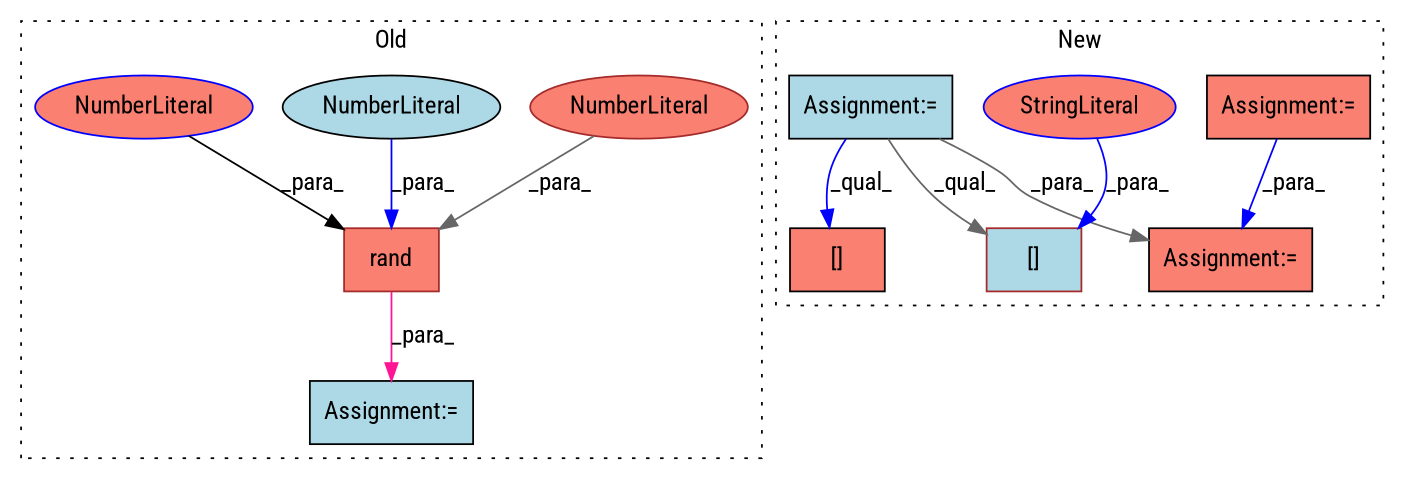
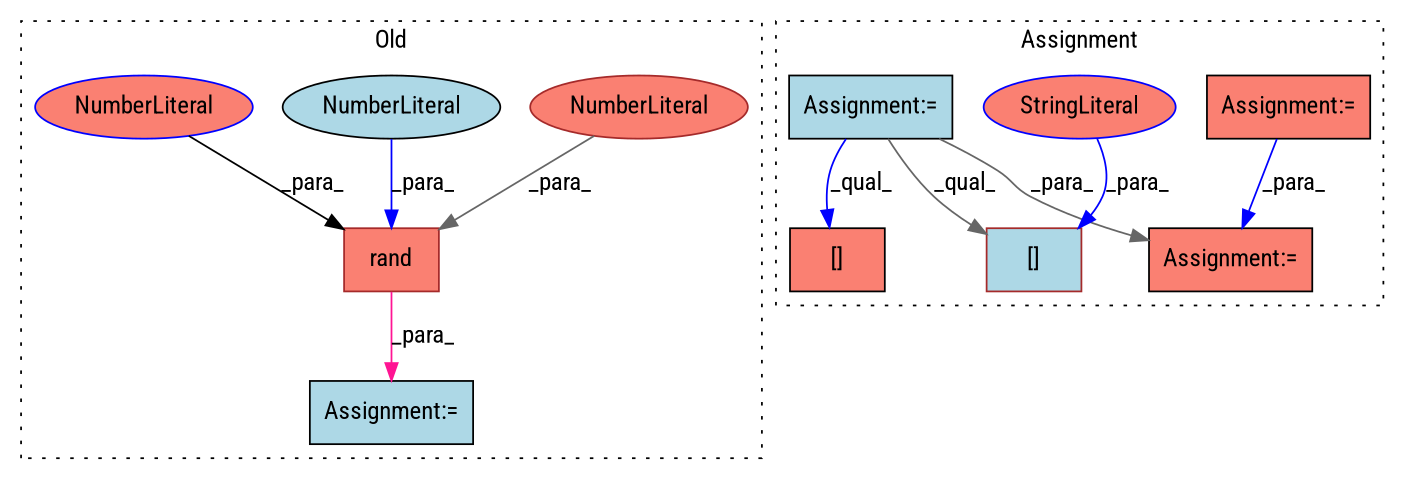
cluster "New": label "New" -> "Assignment"
